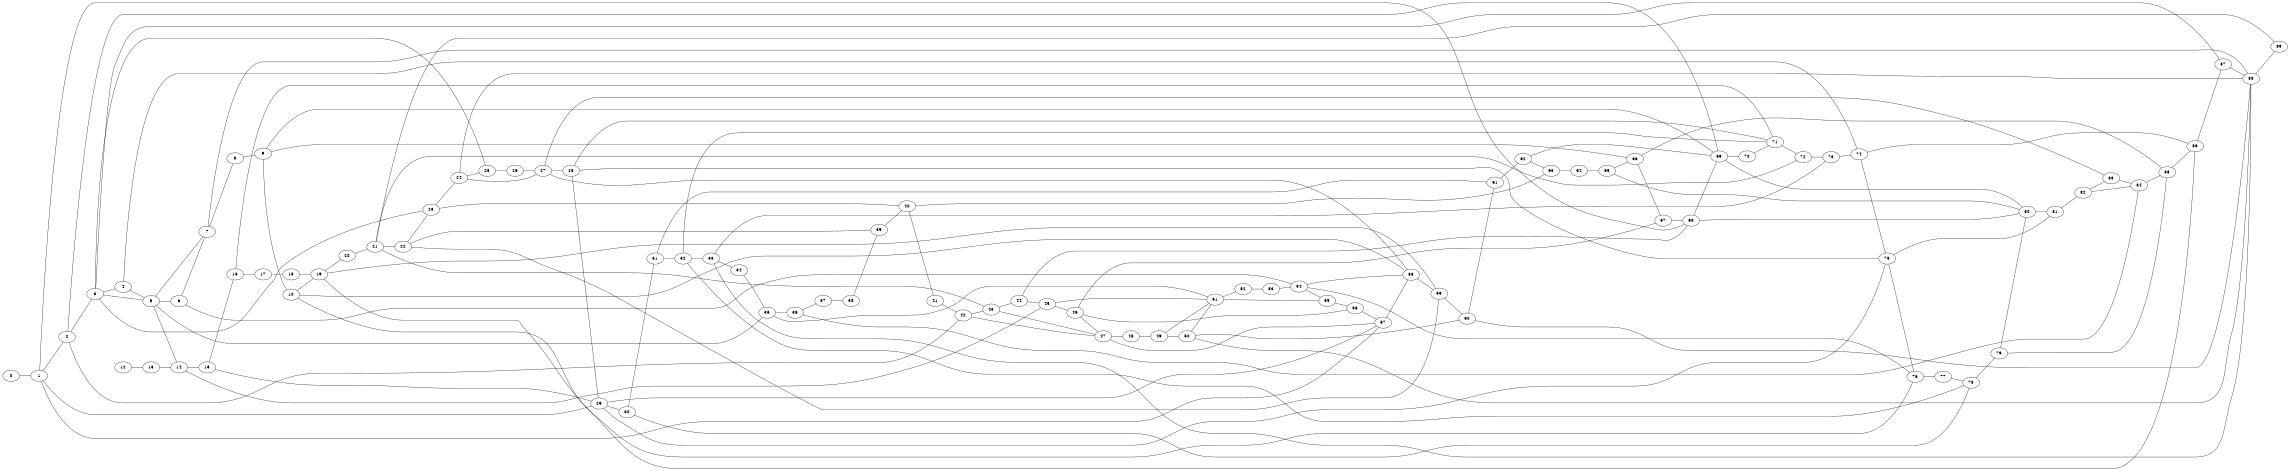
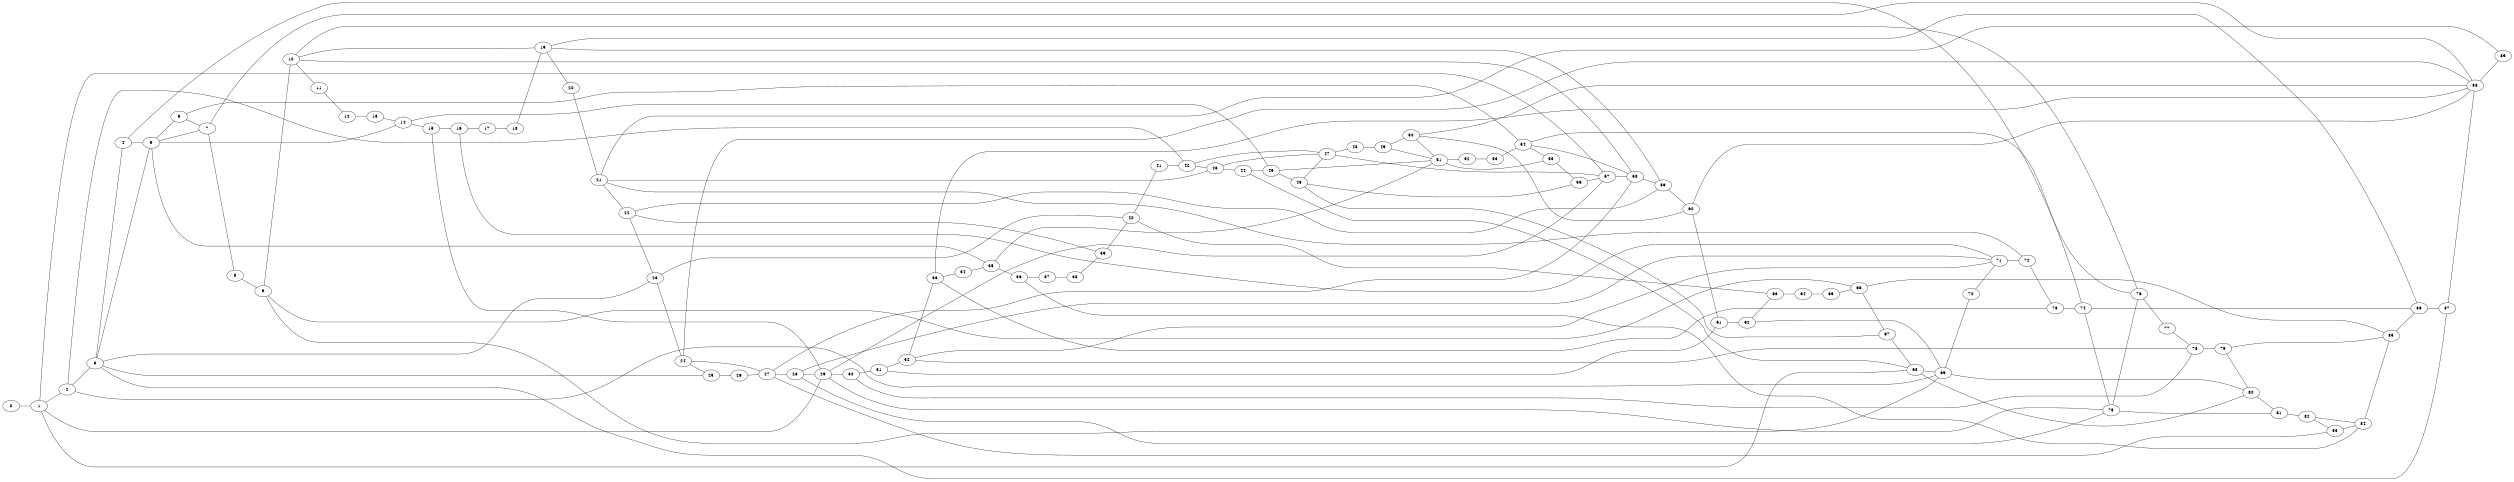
node "11": added
edge "65" -- "80": removed
